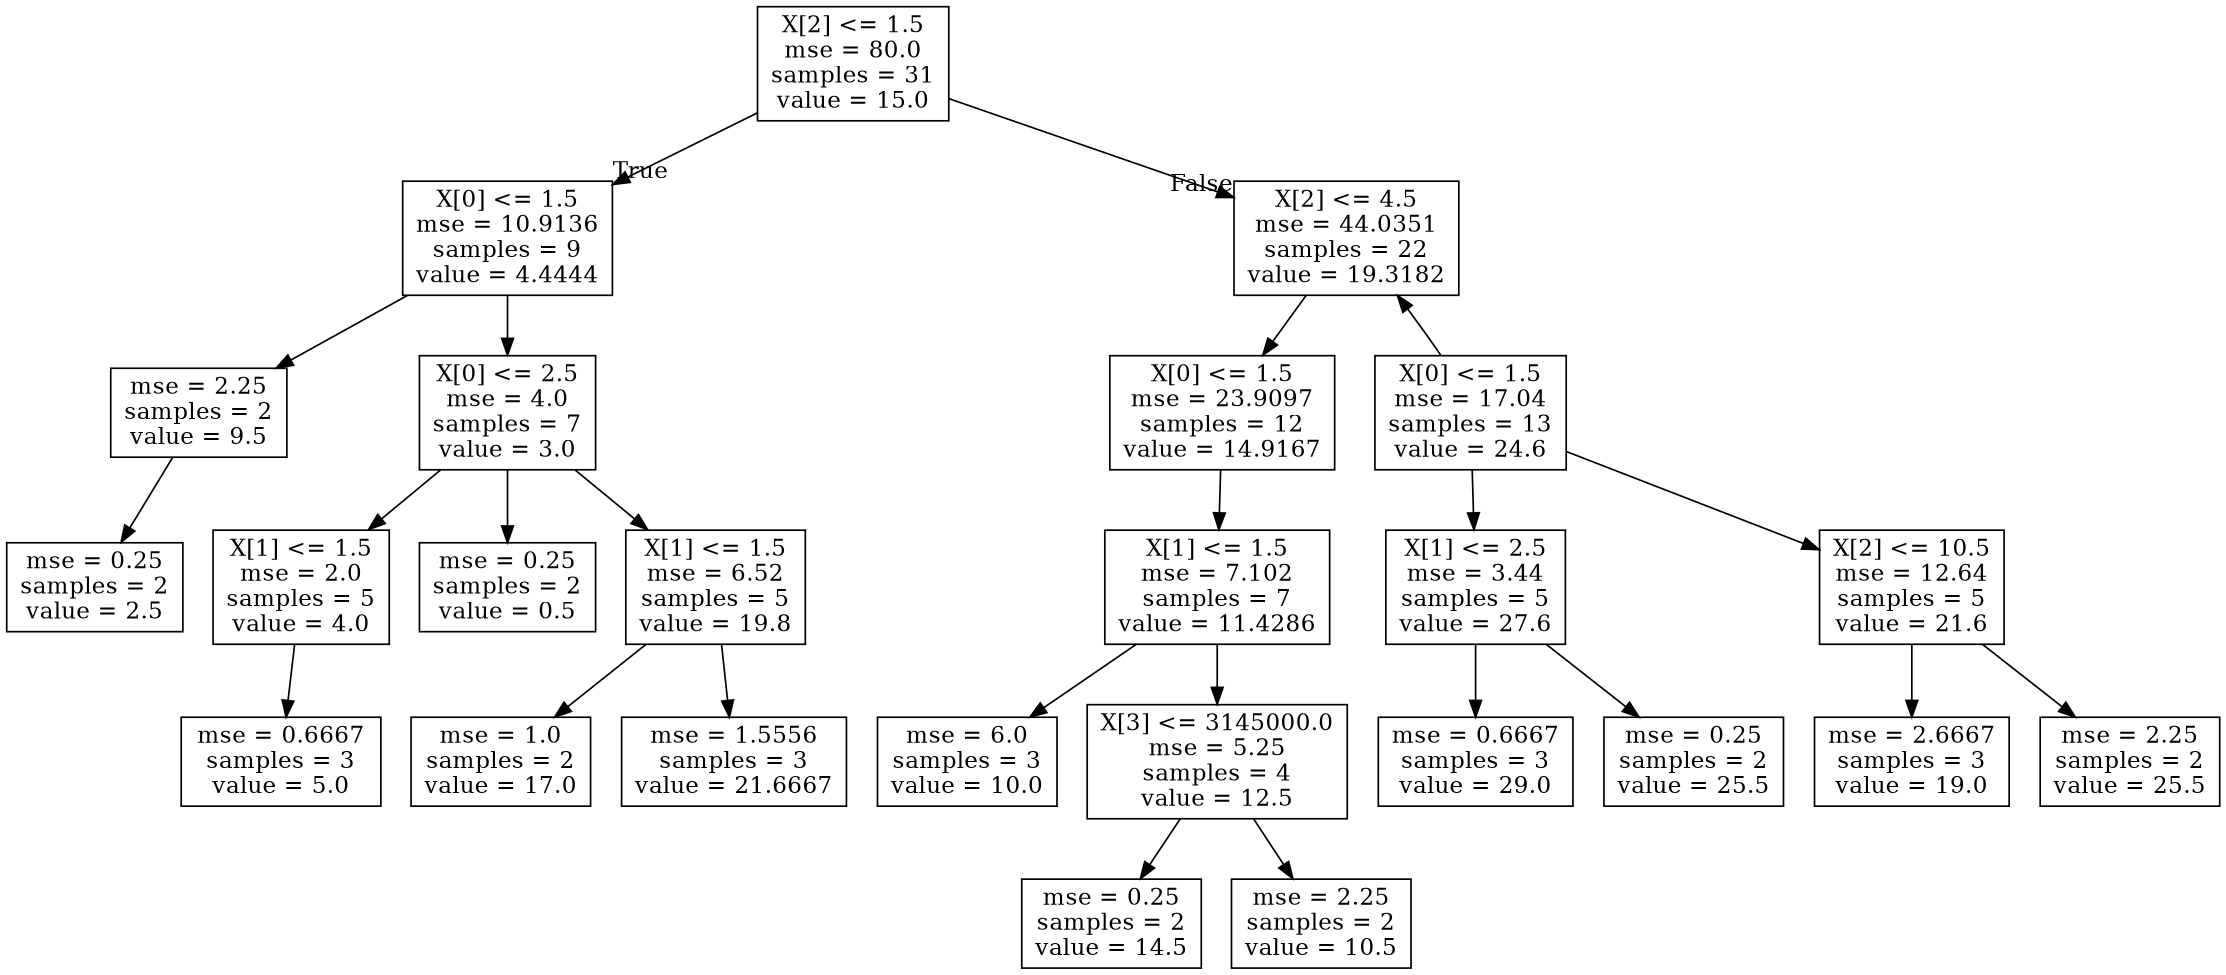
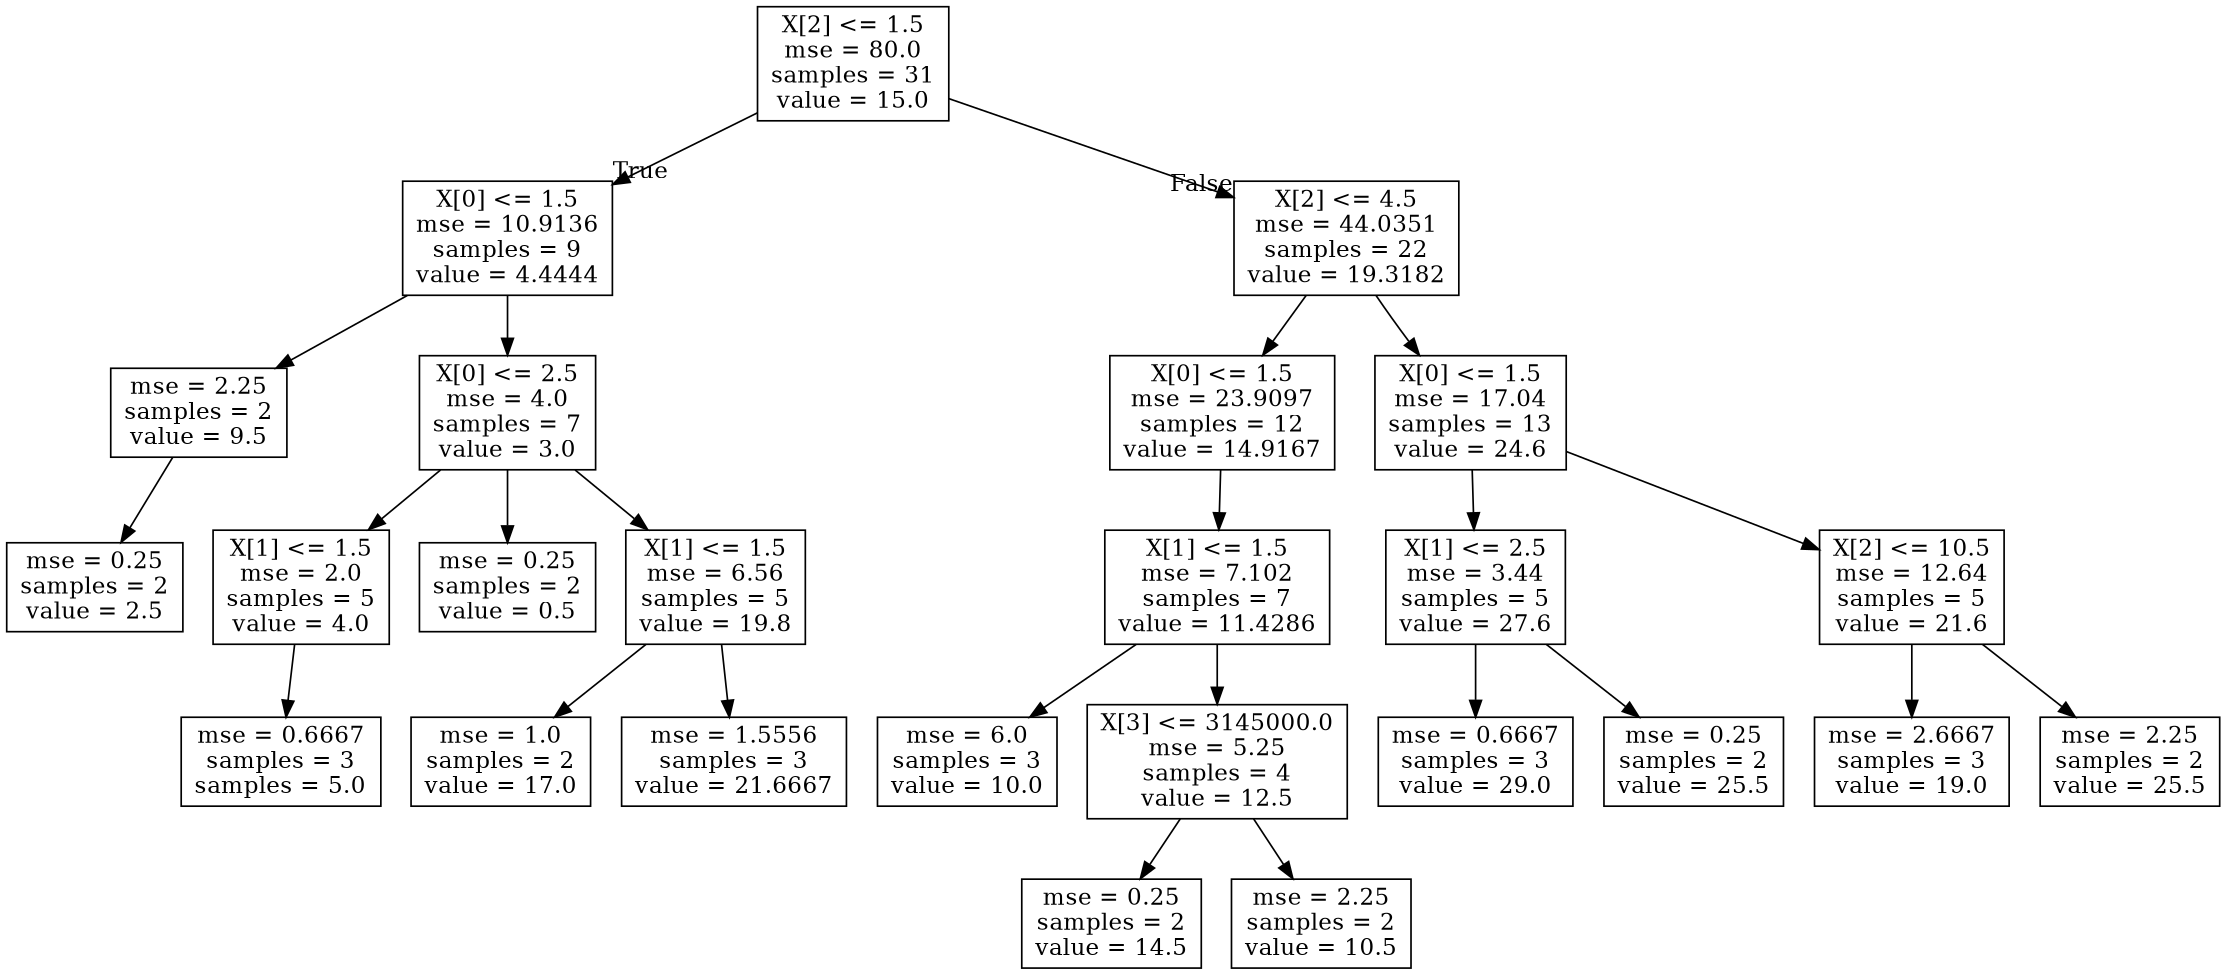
edge "X[0] <= 1.5 mse = 17.04 samples = 13 value = 24.6" -> "X[2] <= 4.5 mse = 44.0351 samples = 22 value = 19.3182": reversed
node "X[1] <= 1.5 mse = 6.52 samples = 5 value = 19.8": label "X[1] <= 1.5 mse = 6.52 samples = 5 value = 19.8" -> "X[1] <= 1.5 mse = 6.56 samples = 5 value = 19.8"
node "mse = 0.6667 samples = 3 value = 5.0": label "mse = 0.6667 samples = 3 value = 5.0" -> "mse = 0.6667 samples = 3 samples = 5.0"
